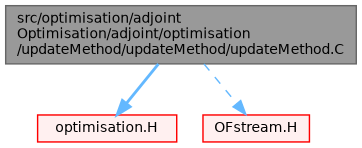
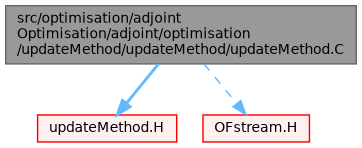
node "optimisation.H": label "optimisation.H" -> "updateMethod.H"
